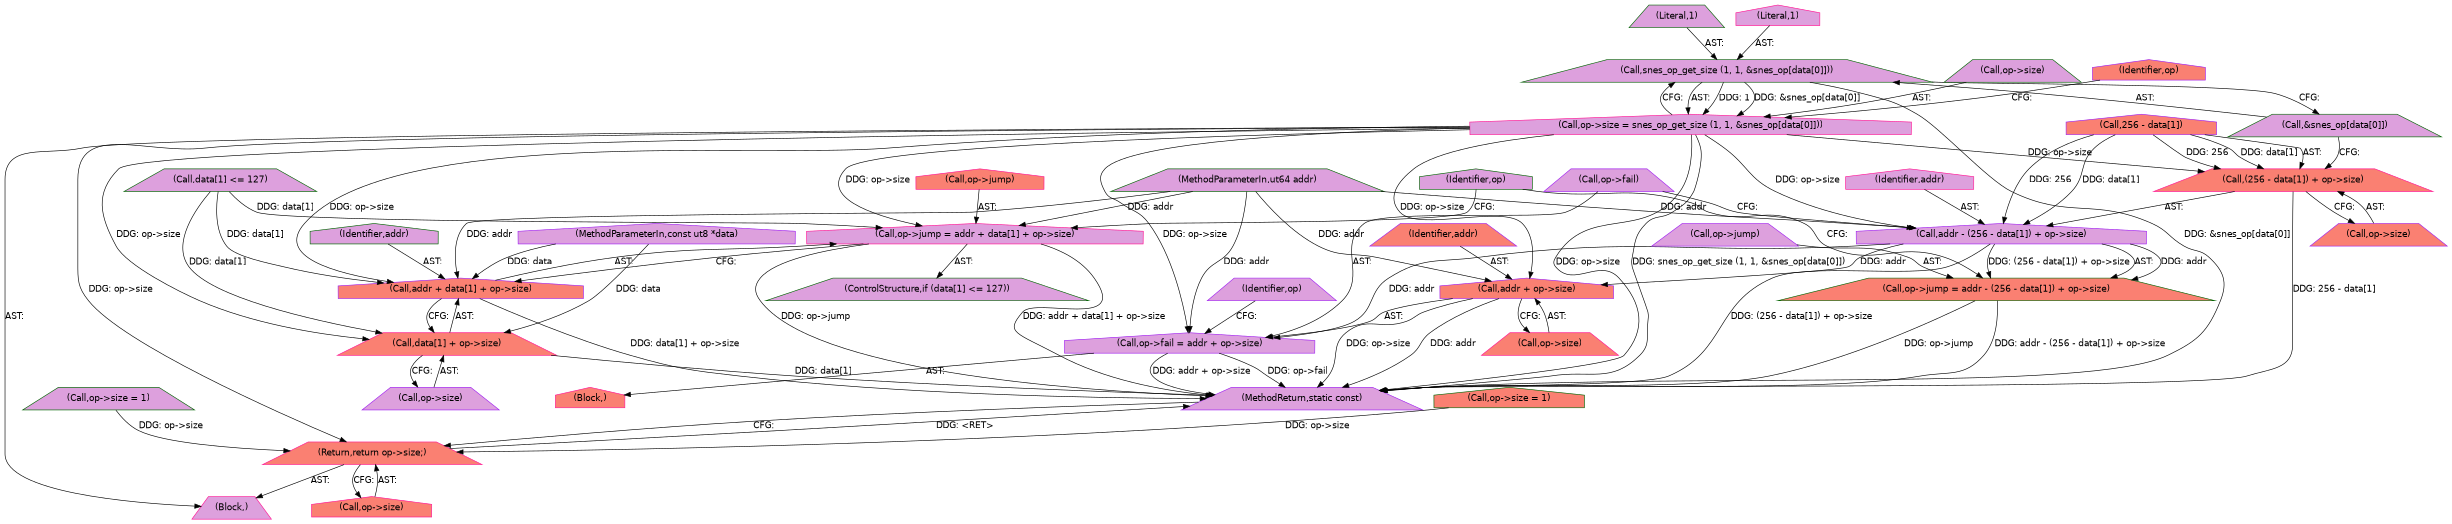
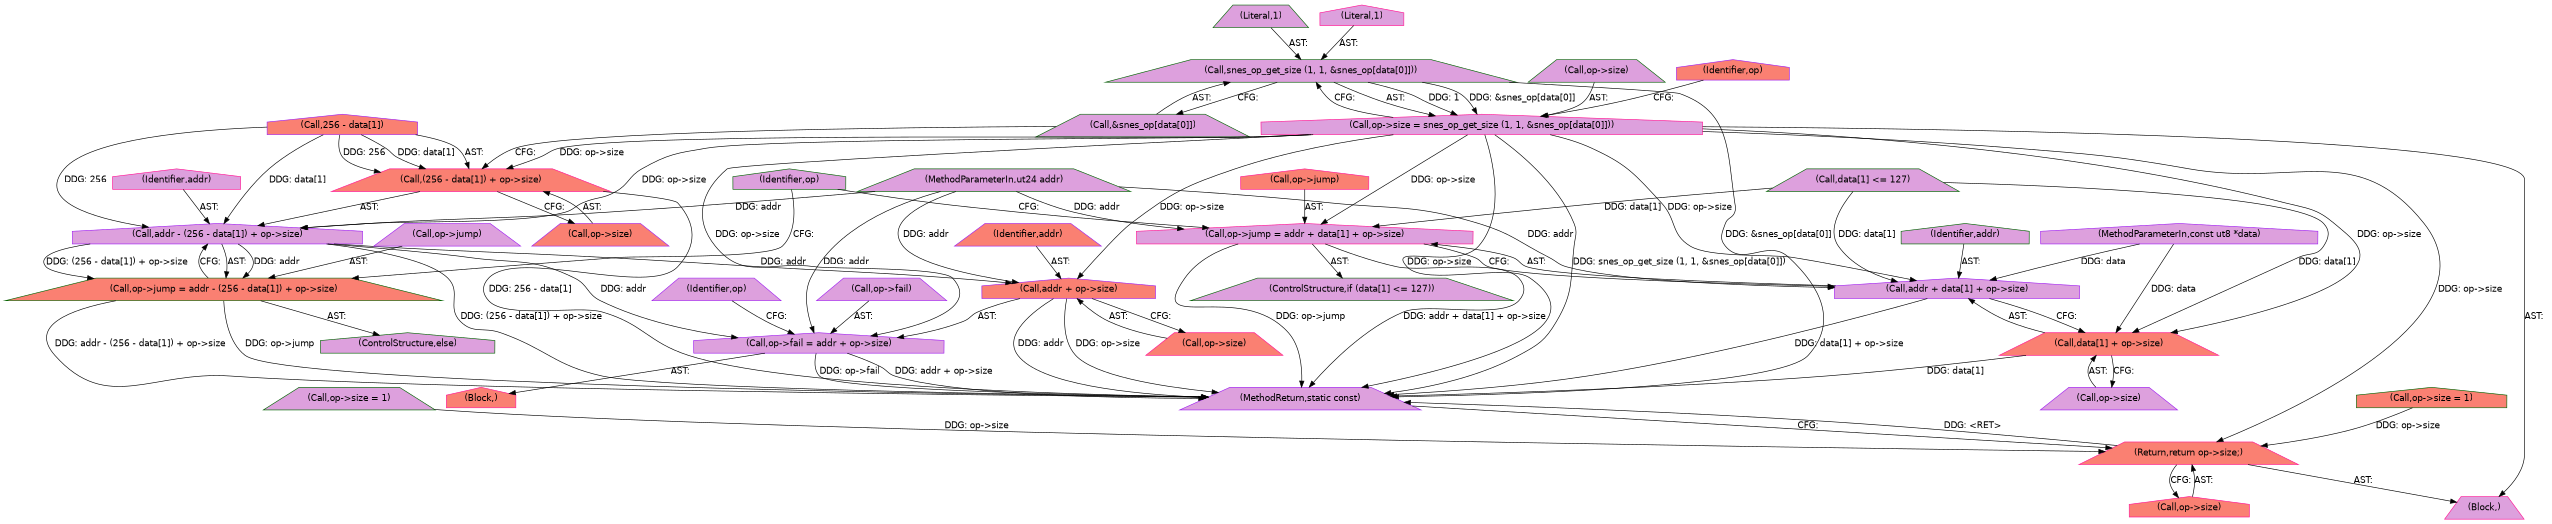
node "(MethodParameterIn,ut64 addr)": label "(MethodParameterIn,ut64 addr)" -> "(MethodParameterIn,ut24 addr)"
edge "(Call,op->fail)" -> "(Call,addr - (256 - data[1]) + op->size)": now "(Call,op->jump = addr - (256 - data[1]) + op->size)" -> "(Call,addr - (256 - data[1]) + op->size)"
node "(Call,addr + data[1] + op->size)": fillcolor salmon -> plum
node "(ControlStructure,else)": added
